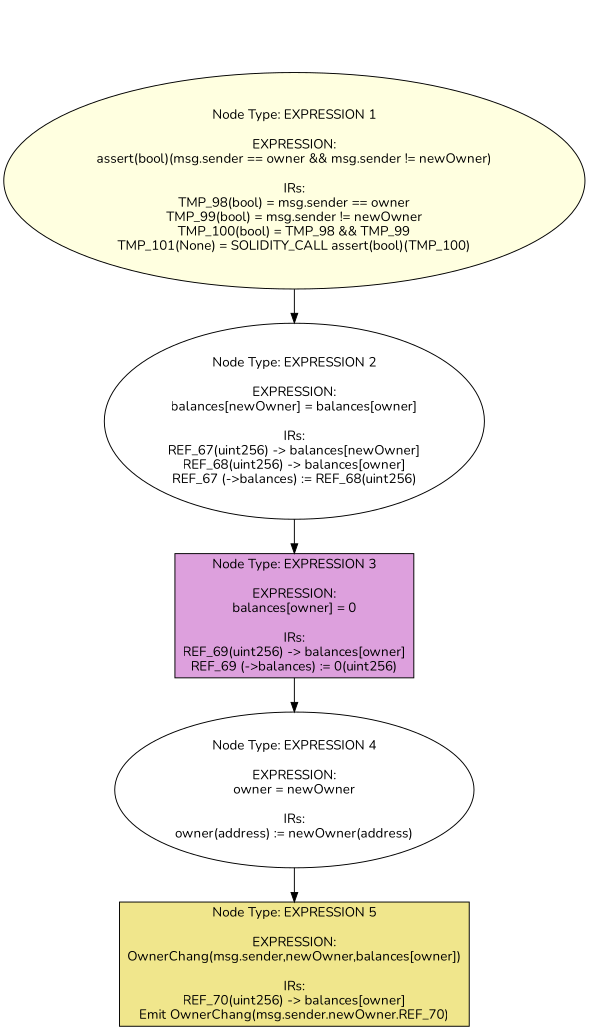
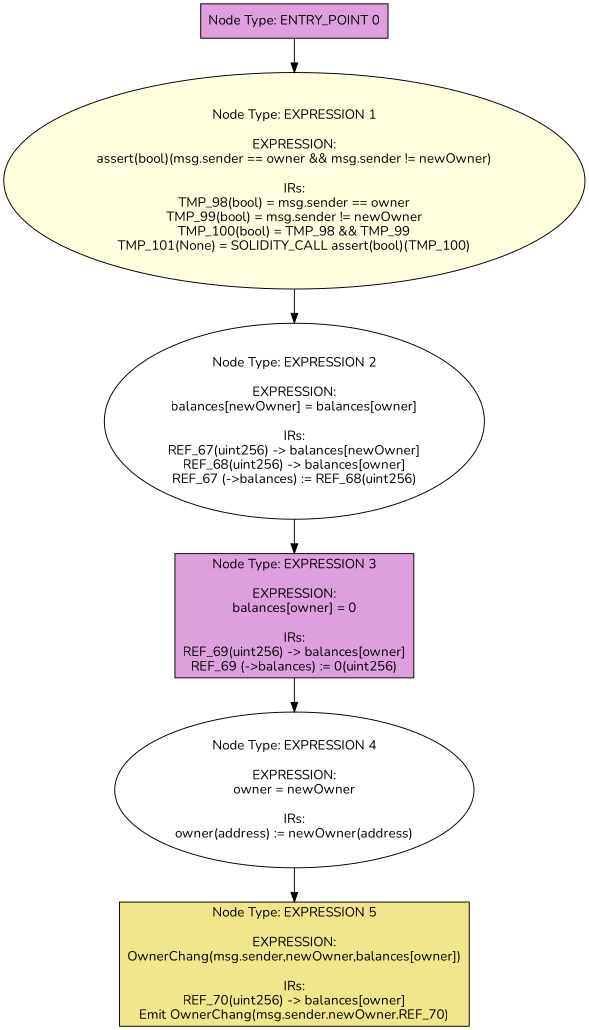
node "Node Type: ENTRY_POINT 0": added
